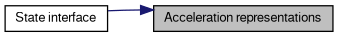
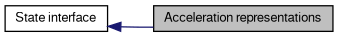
edge "State interface" -> "Acceleration representations": reversed
